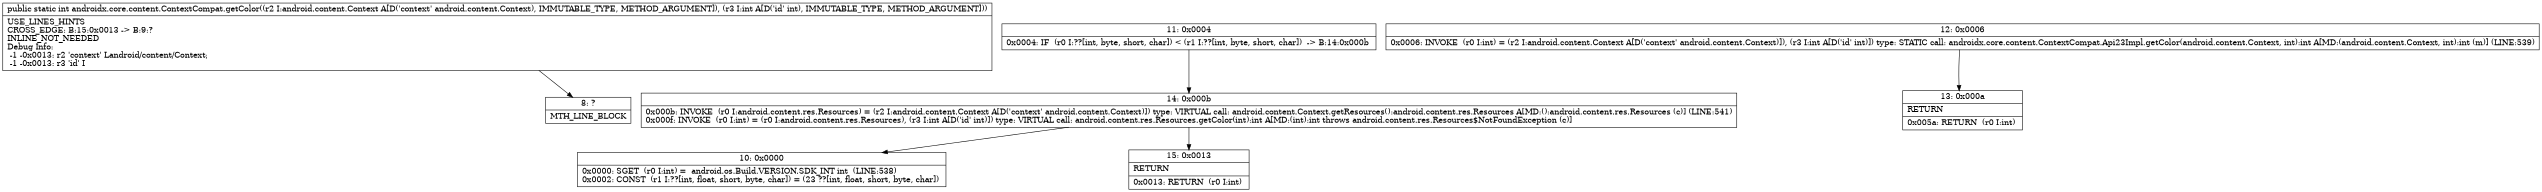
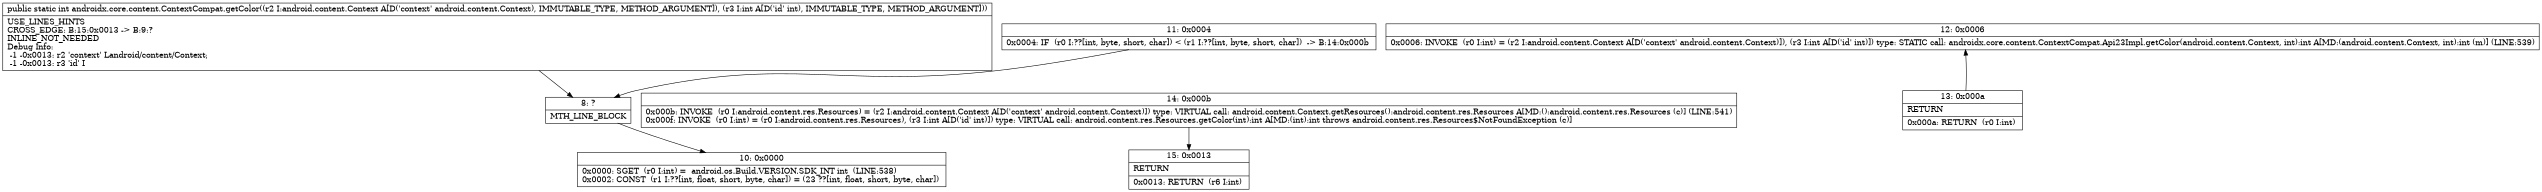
edge "12: 0x0006" -> "13: 0x000a": reversed
edge "11: 0x0004" -> "14: 0x000b": now "11: 0x0004" -> "8: ?"
node "13: 0x000a": text "0x005a: RETURN  (r0 I:int)" -> "0x000a: RETURN  (r0 I:int)"
edge "14: 0x000b" -> "10: 0x0000": now "8: ?" -> "10: 0x0000"
node "15: 0x0013": text "0x0013: RETURN  (r0 I:int)" -> "0x0013: RETURN  (r6 I:int)"
